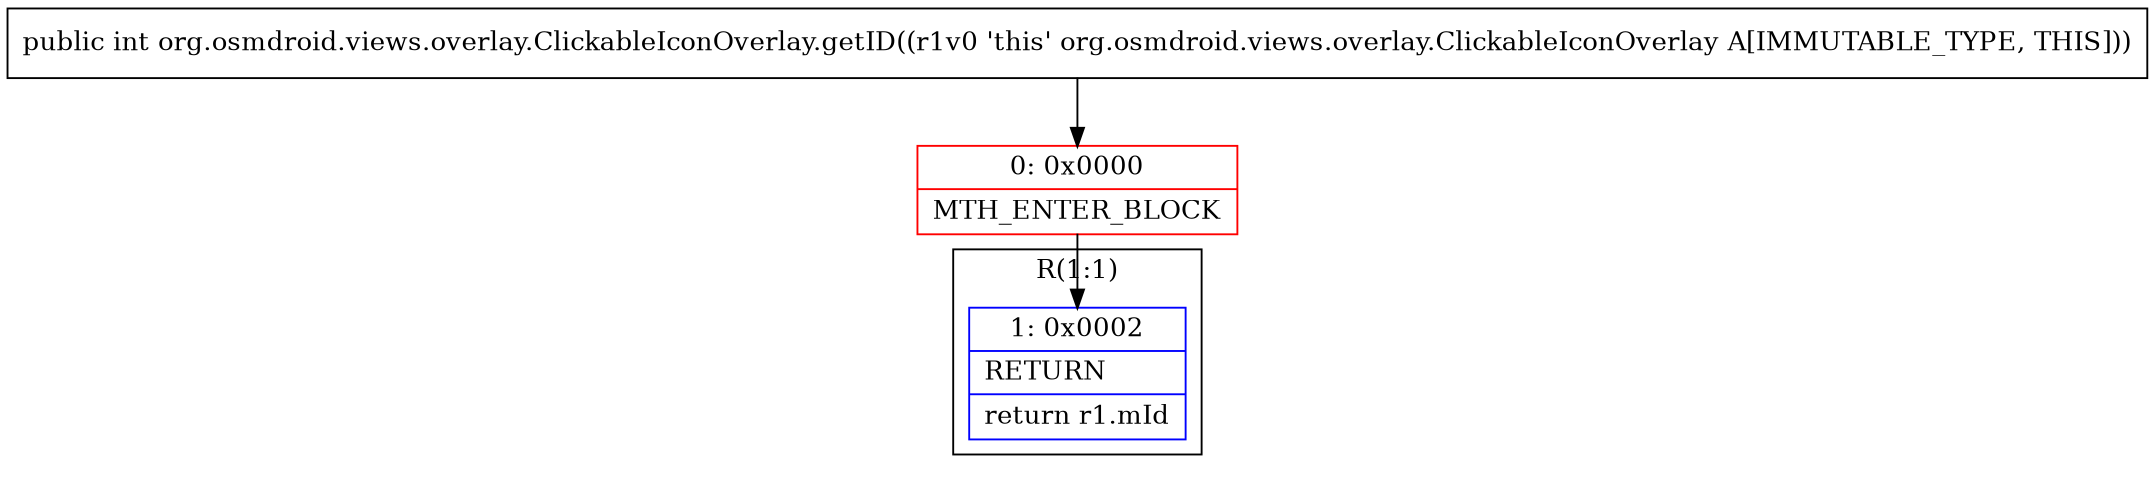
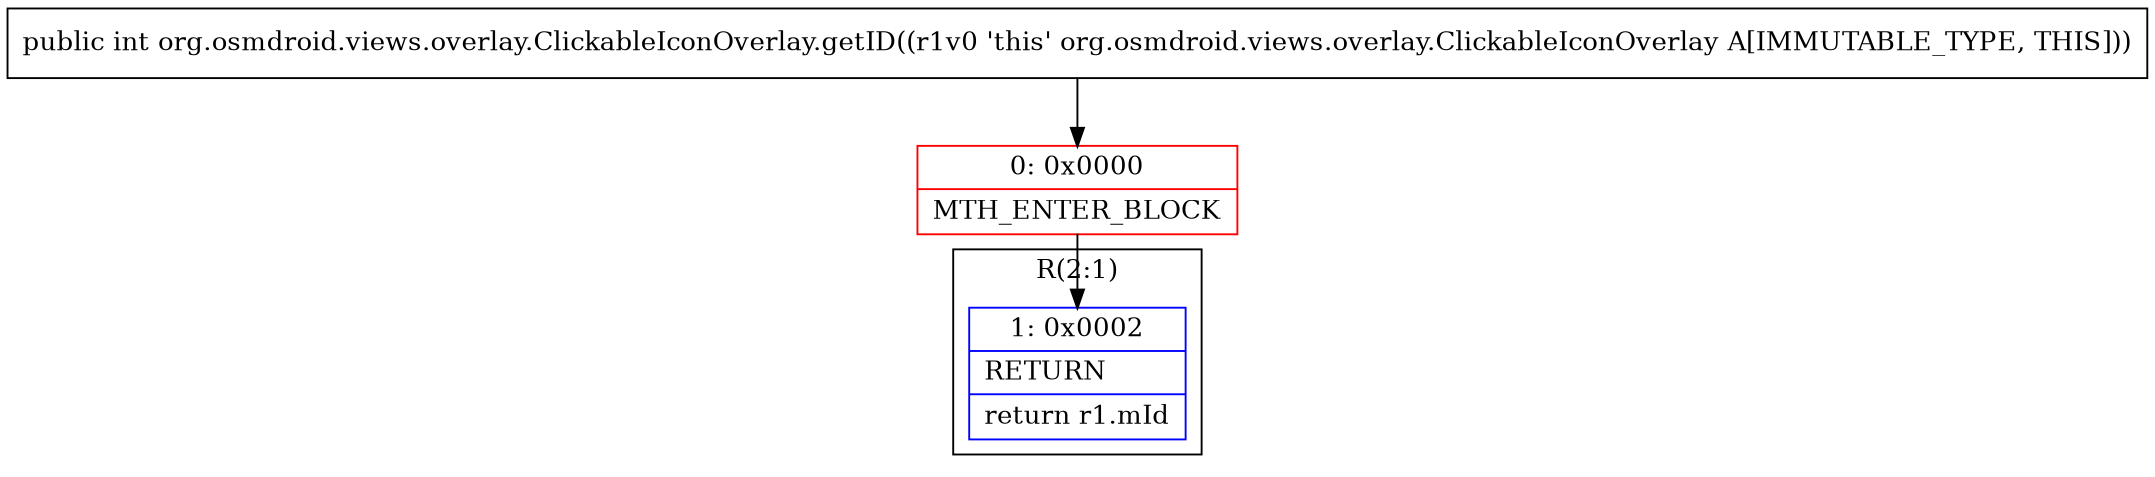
cluster "R(1:1)": label "R(1:1)" -> "R(2:1)"
